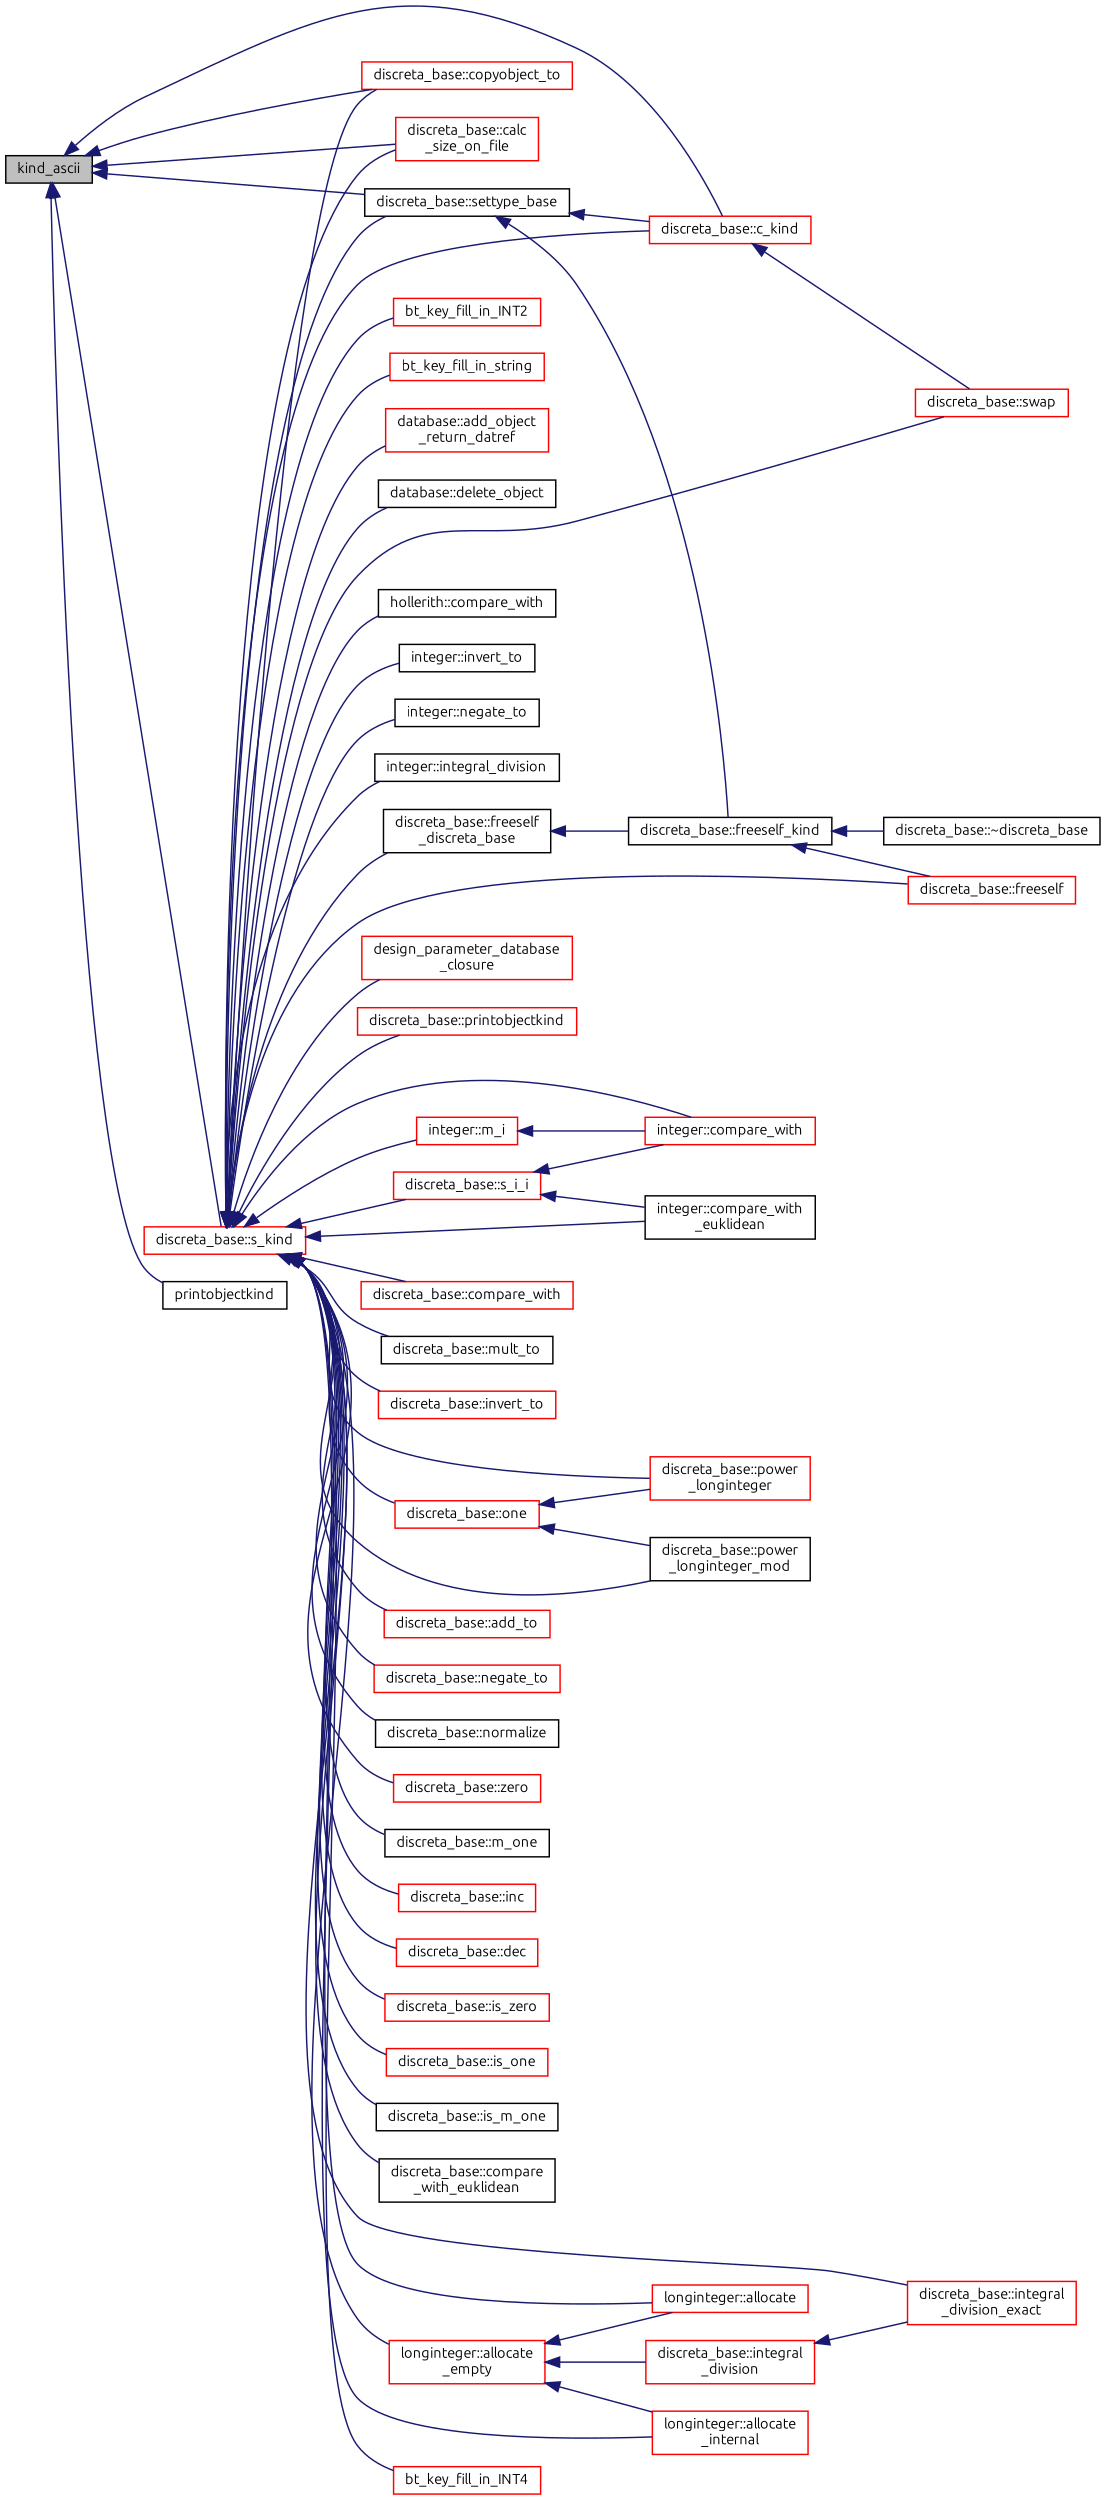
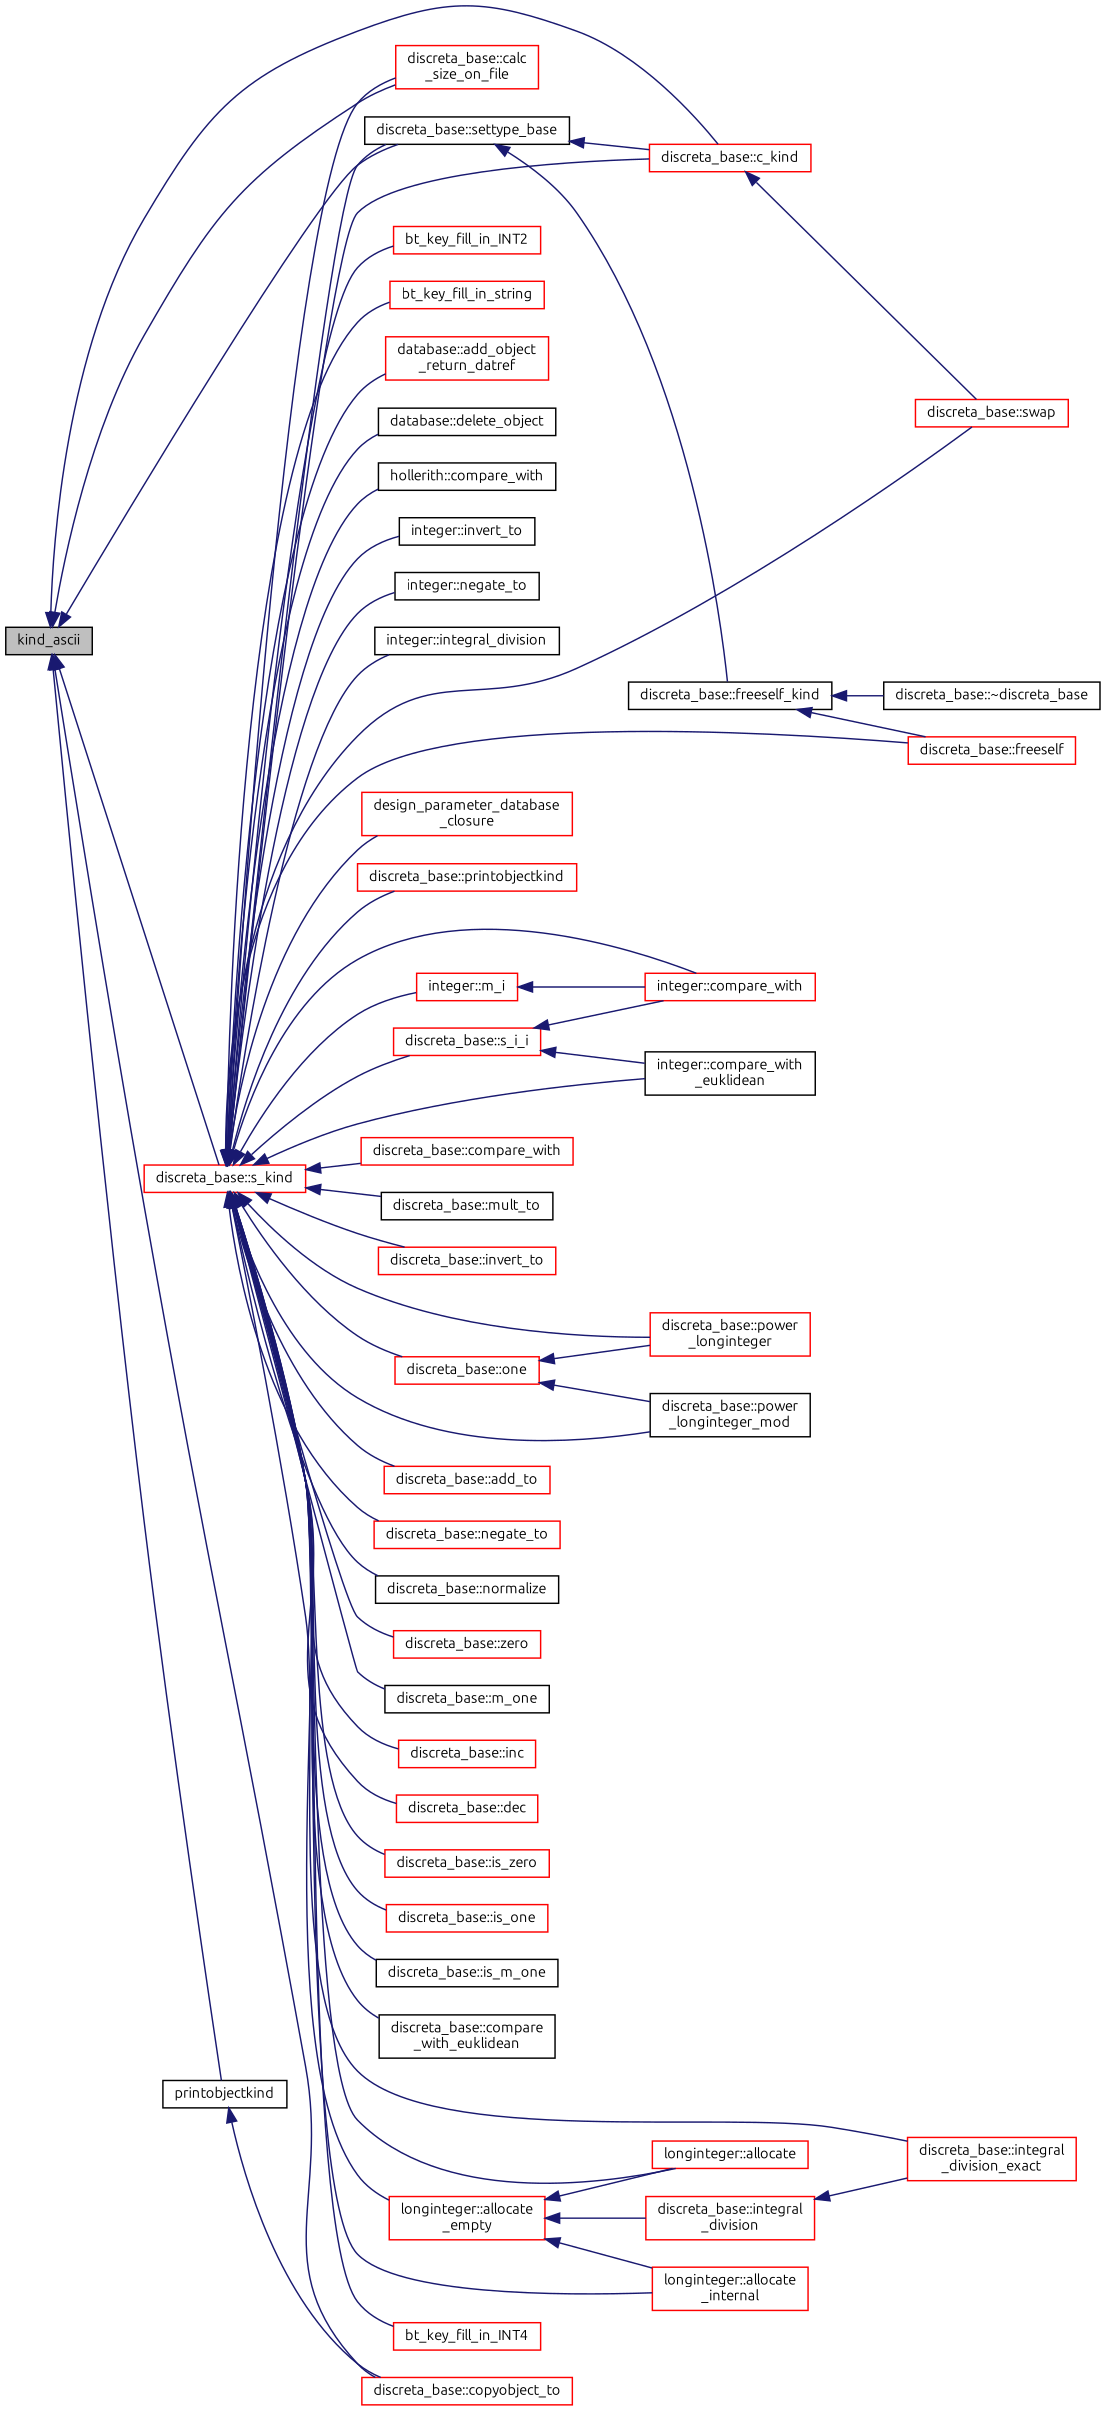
edge "discreta_base::copyobject_to" -> "discreta_base::s_kind": now "discreta_base::copyobject_to" -> "printobjectkind"
node "discreta_base::freeself _discreta_base": removed
